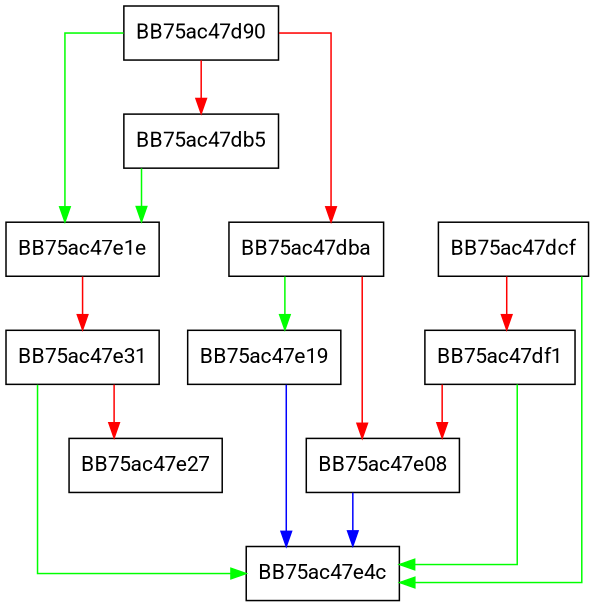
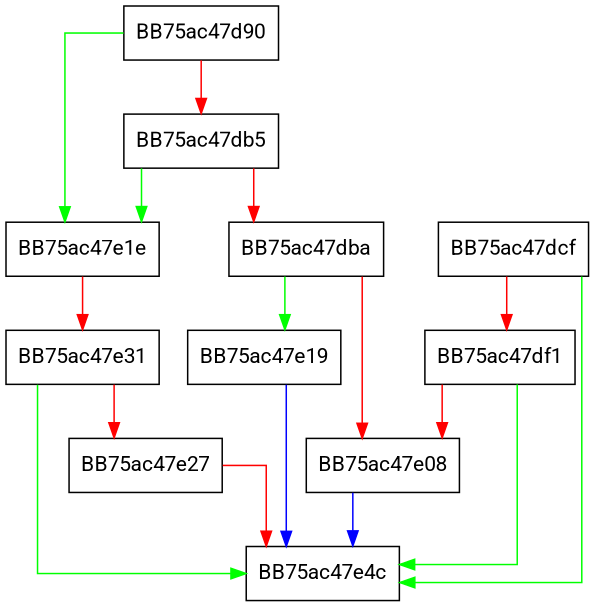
edge "BB75ac47d90" -> "BB75ac47dba": now "BB75ac47db5" -> "BB75ac47dba"
edge "BB75ac47e27" -> "BB75ac47e4c": added
